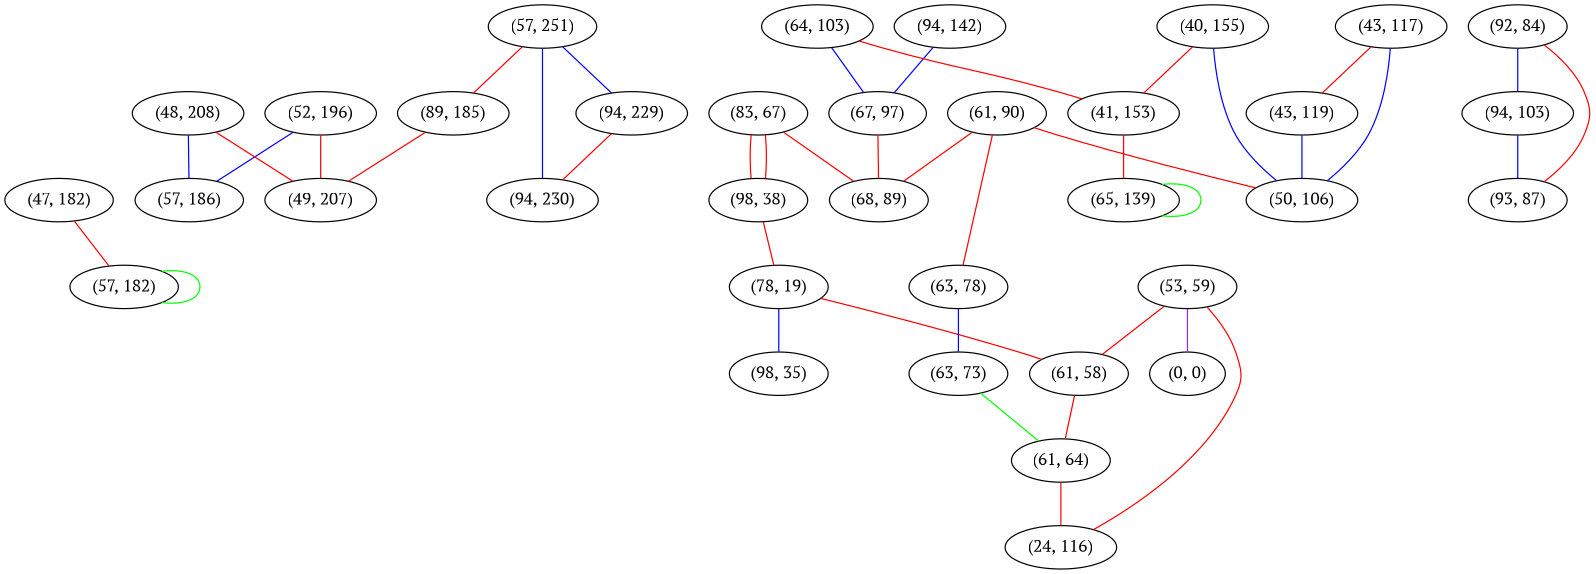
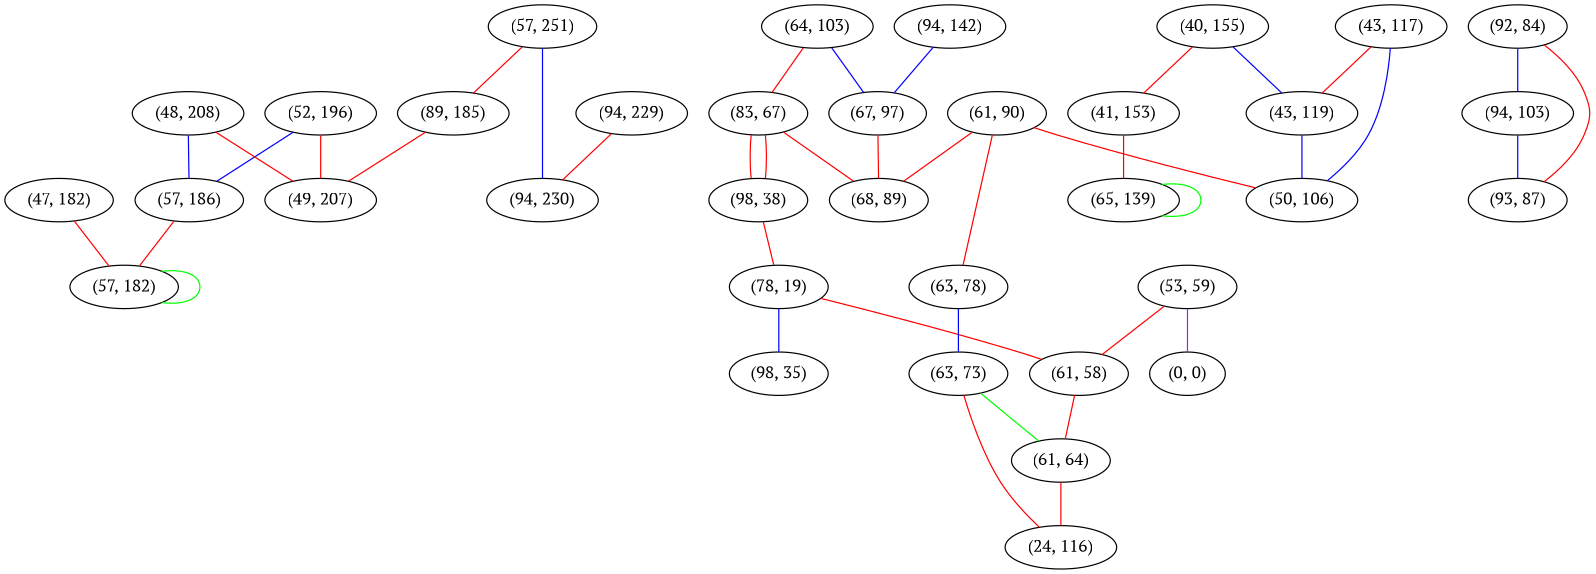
edge "(57, 251)" -- "(94, 229)": removed
edge "(64, 103)" -- "(41, 153)": now "(64, 103)" -- "(83, 67)"
edge "(40, 155)" -- "(50, 106)": now "(40, 155)" -- "(43, 119)"
edge "(57, 186)" -- "(57, 182)": added
edge "(53, 59)" -- "(24, 116)": now "(63, 73)" -- "(24, 116)"
